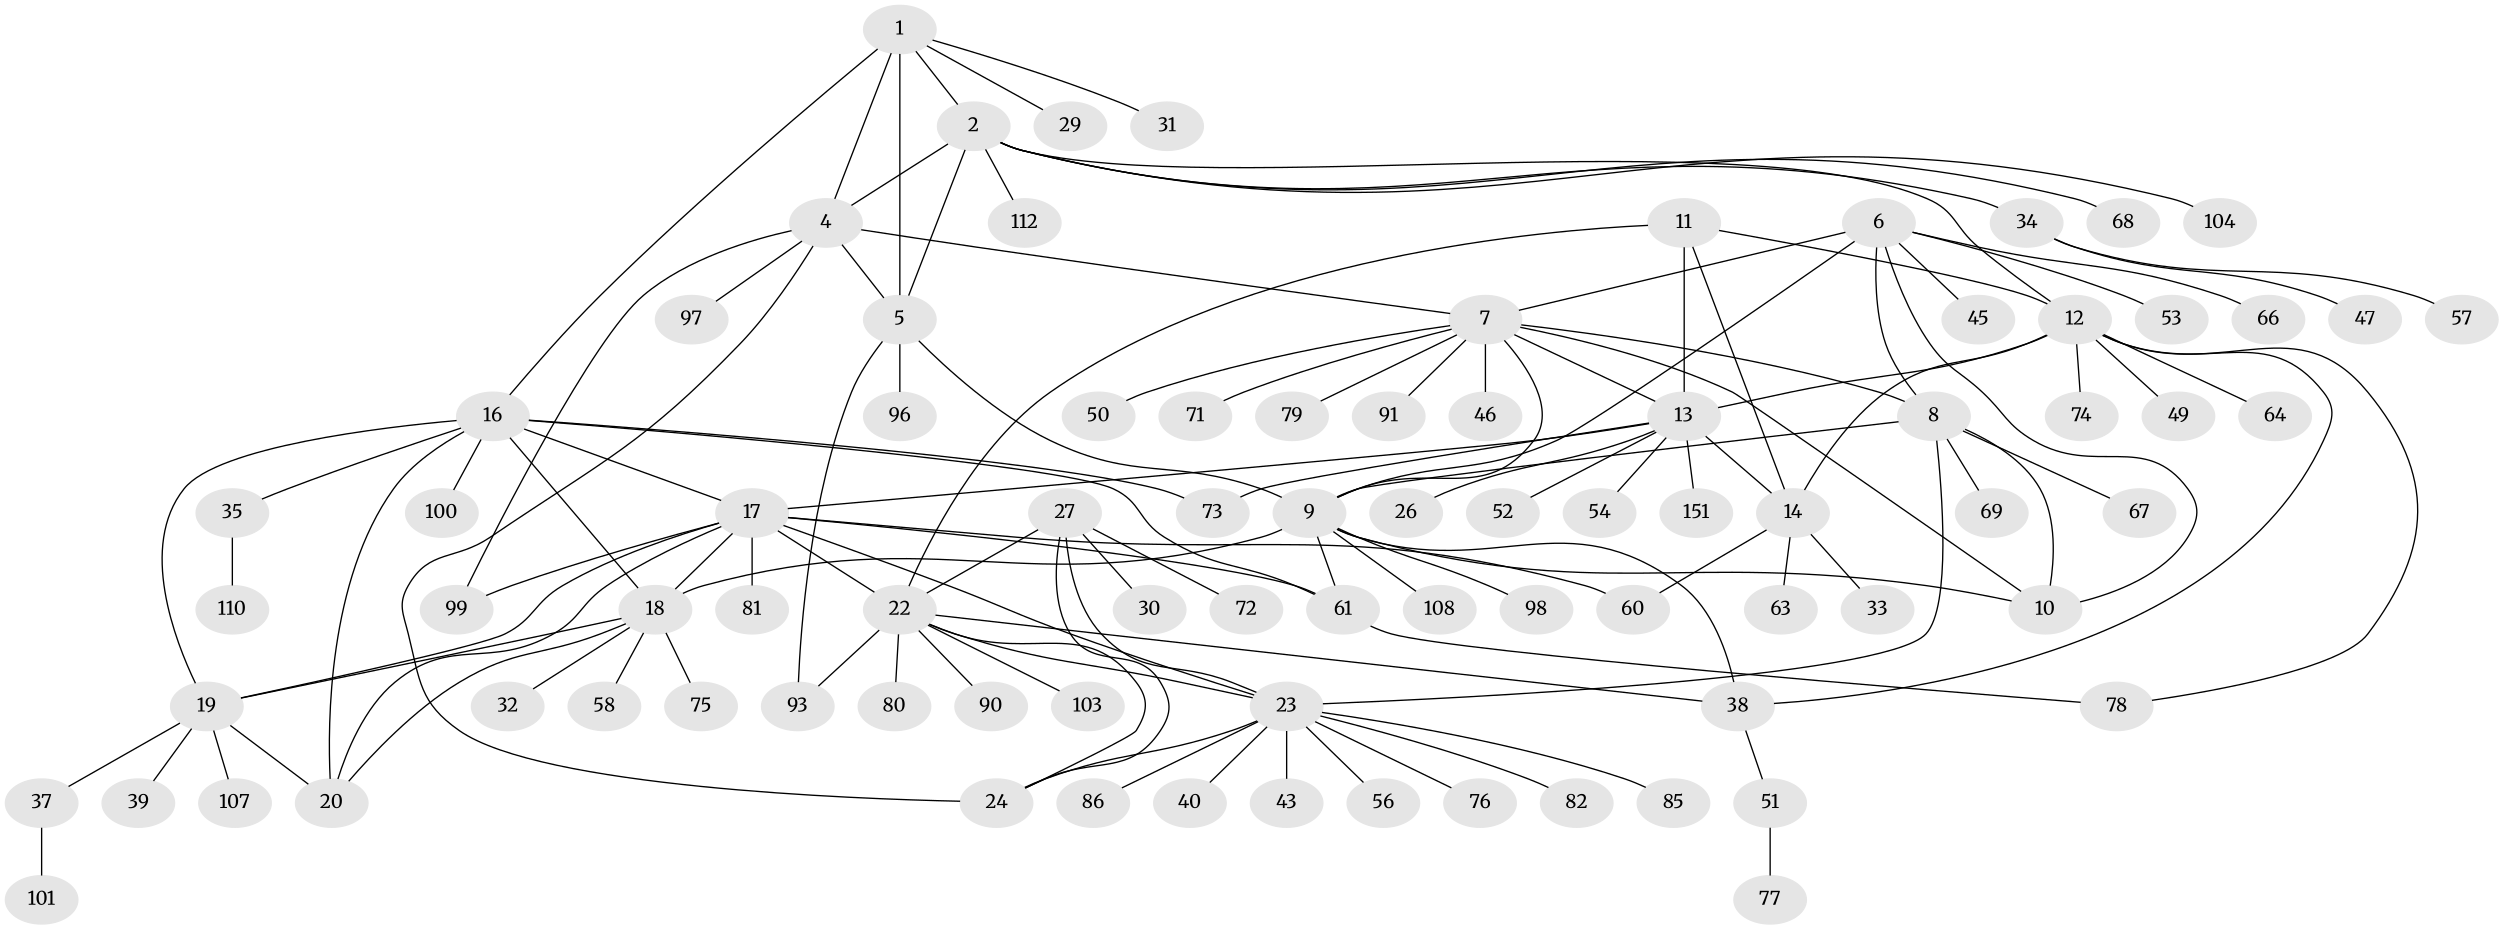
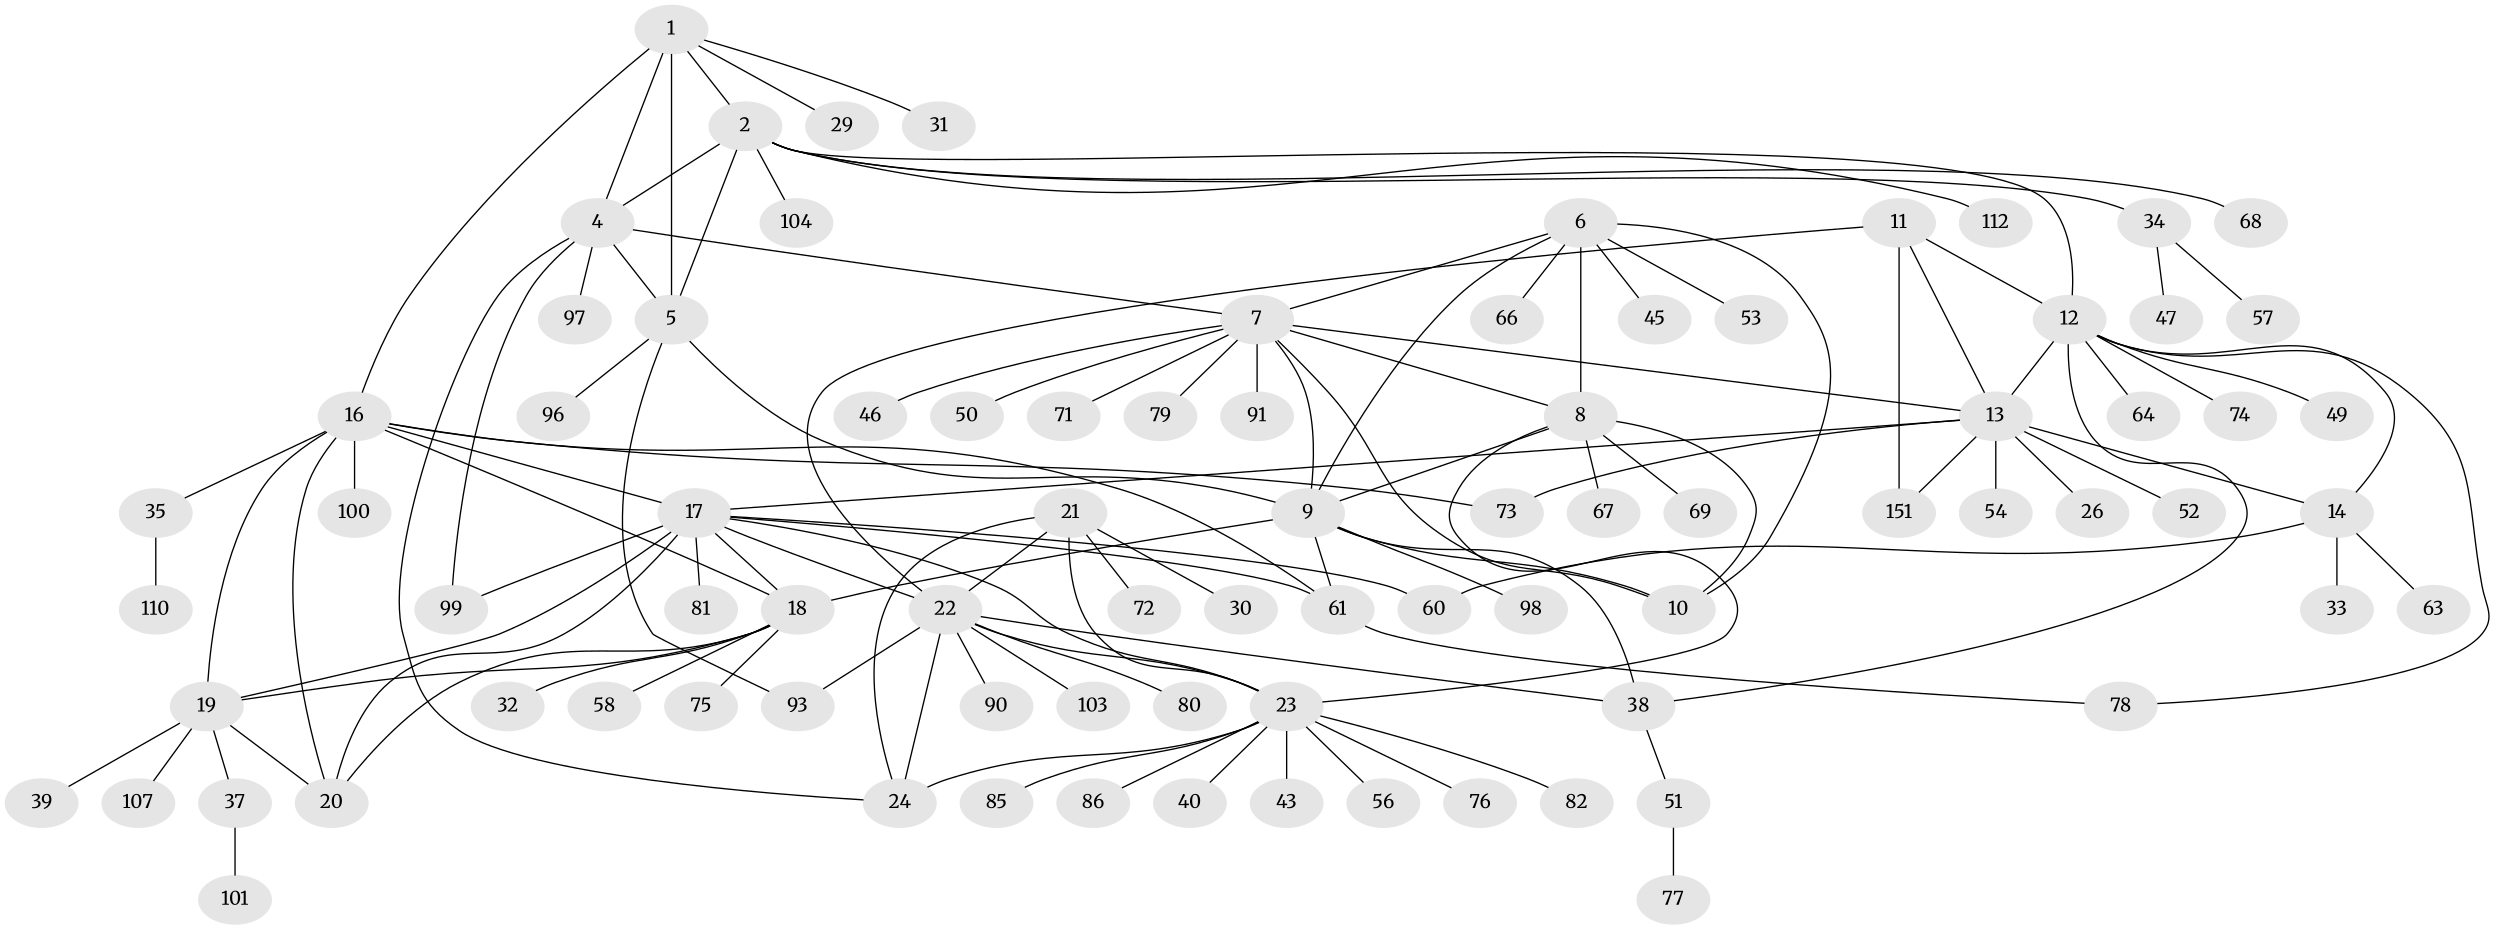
edge "11" -- "14": now "11" -- "151"
node "27": label "27" -> "21"
node "108": removed
